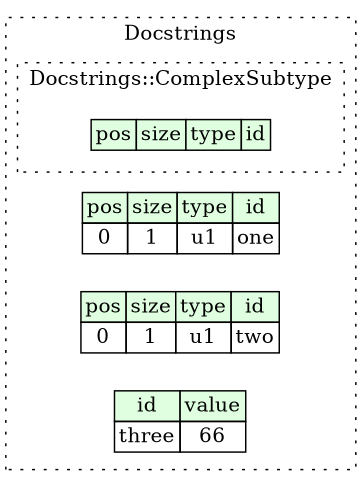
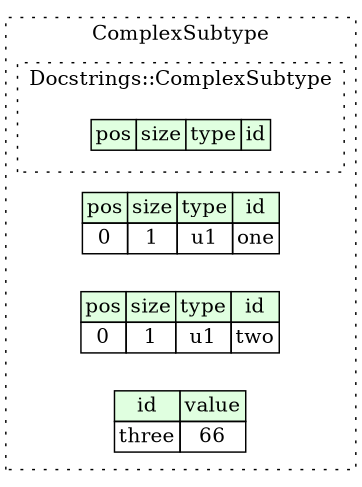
cluster "Docstrings": label "Docstrings" -> "ComplexSubtype"
